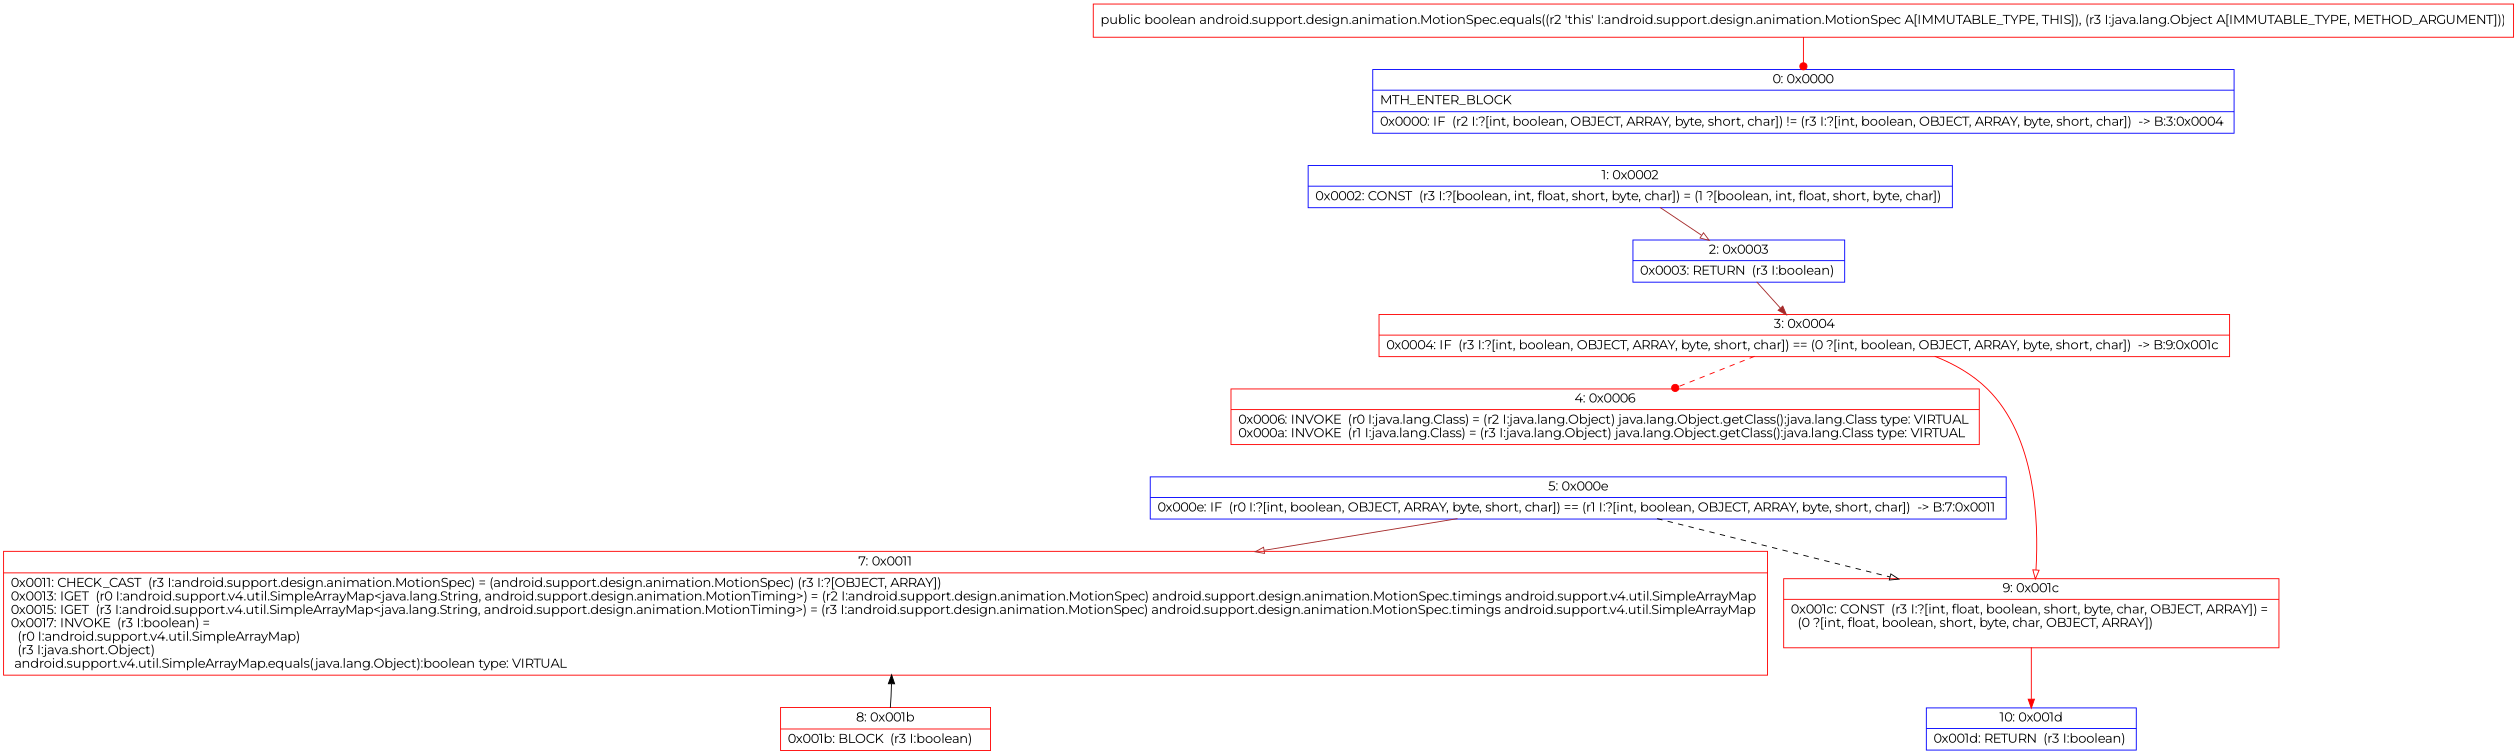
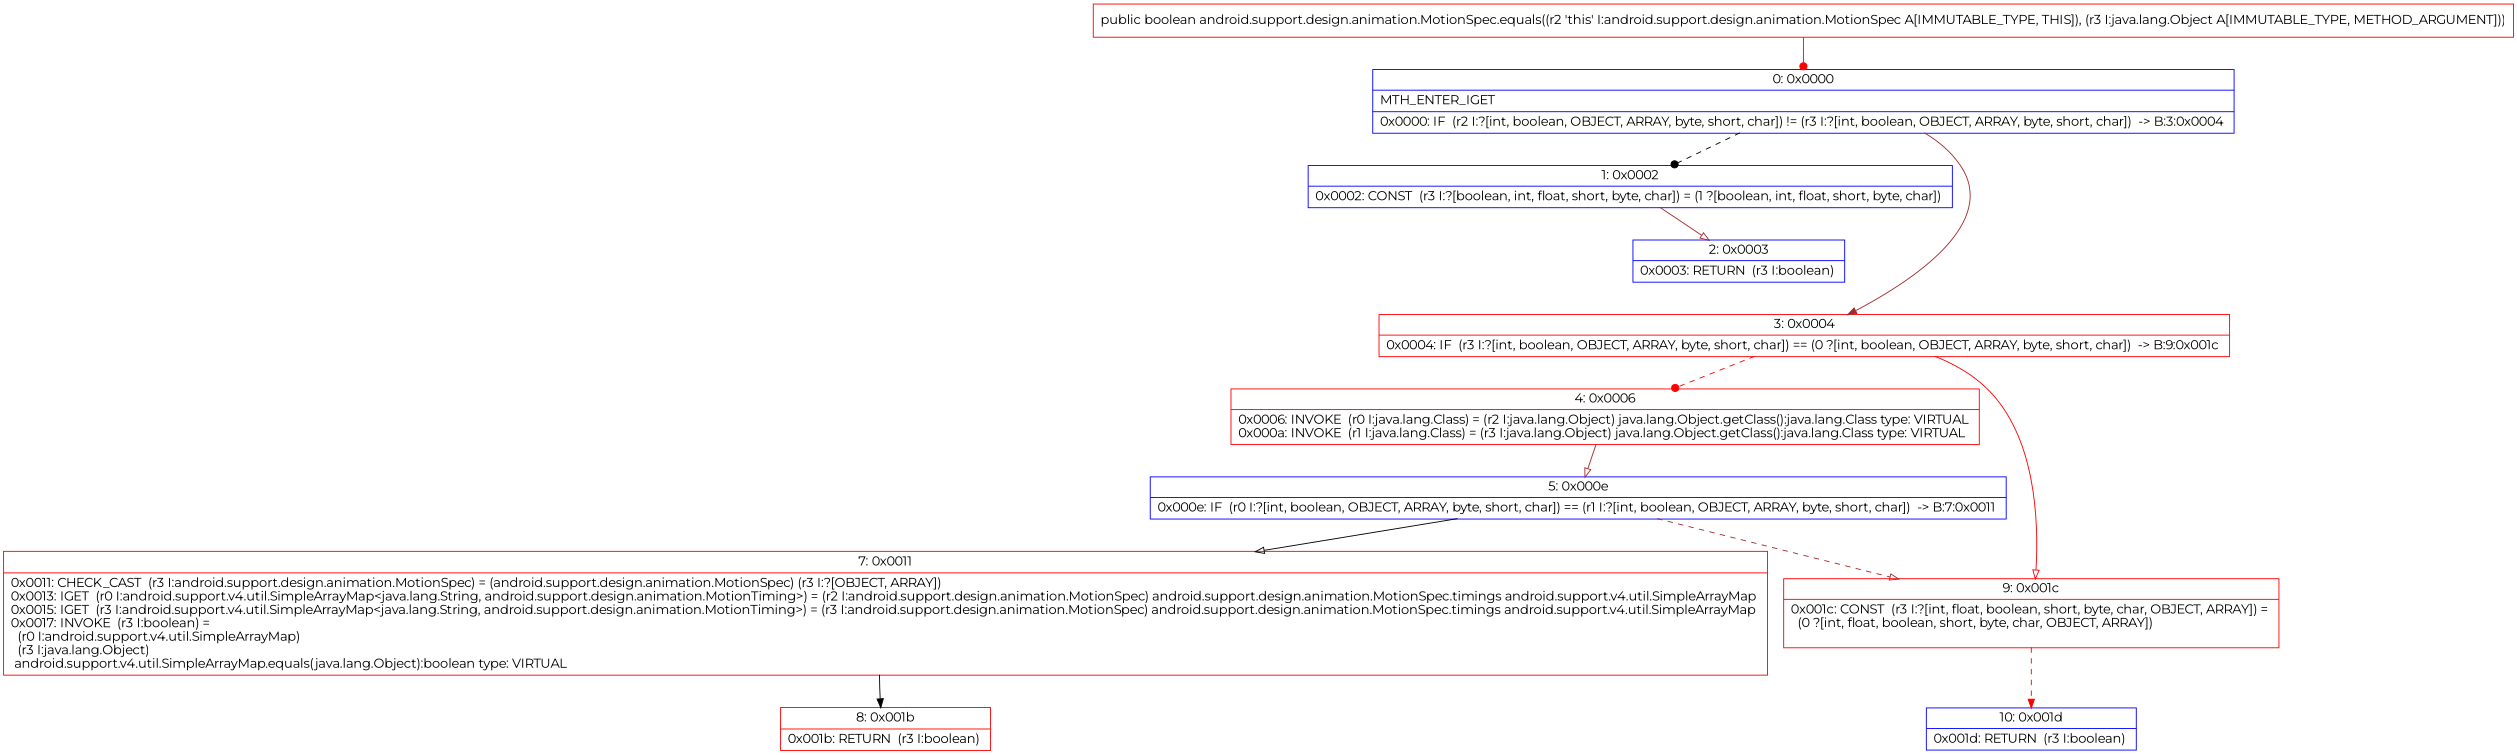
node "0: 0x0000": text "MTH_ENTER_BLOCK" -> "MTH_ENTER_IGET"
edge "0: 0x0000" -> "1: 0x0002": added
edge "2: 0x0003" -> "3: 0x0004": now "0: 0x0000" -> "3: 0x0004"
edge "4: 0x0006" -> "5: 0x000e": added
edge "5: 0x000e" -> "7: 0x0011": color brown -> black
edge "5: 0x000e" -> "9: 0x001c": color black -> brown
node "7: 0x0011": text "(r3 I:java.short.Object)" -> "(r3 I:java.lang.Object)"
edge "9: 0x001c" -> "10: 0x001d": style solid -> dashed
edge "8: 0x001b" -> "7: 0x0011": reversed
node "8: 0x001b": text "0x001b: BLOCK  (r3 I:boolean)" -> "0x001b: RETURN  (r3 I:boolean)"
